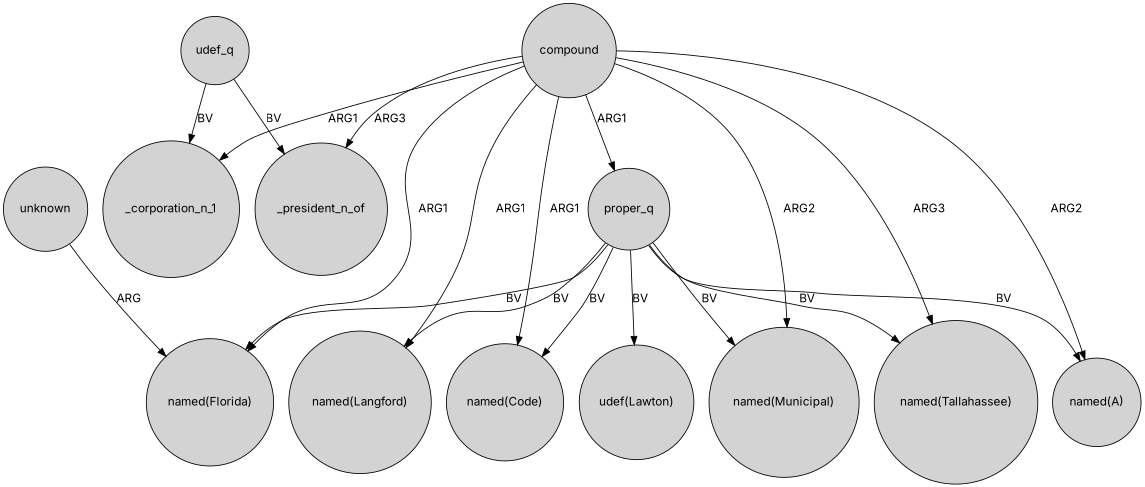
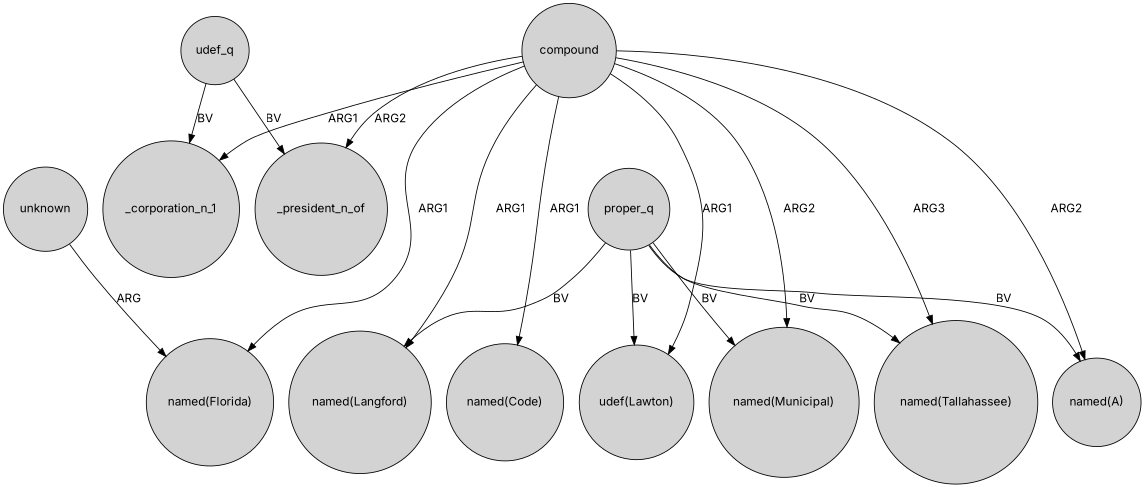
edge "compound" -> "_president_n_of": label "ARG3" -> "ARG2"
edge "compound" -> "proper_q": now "compound" -> "udef(Lawton)"
edge "proper_q" -> "named(Code)": removed, label "BV"
edge "proper_q" -> "named(Florida)": removed, label "BV"
